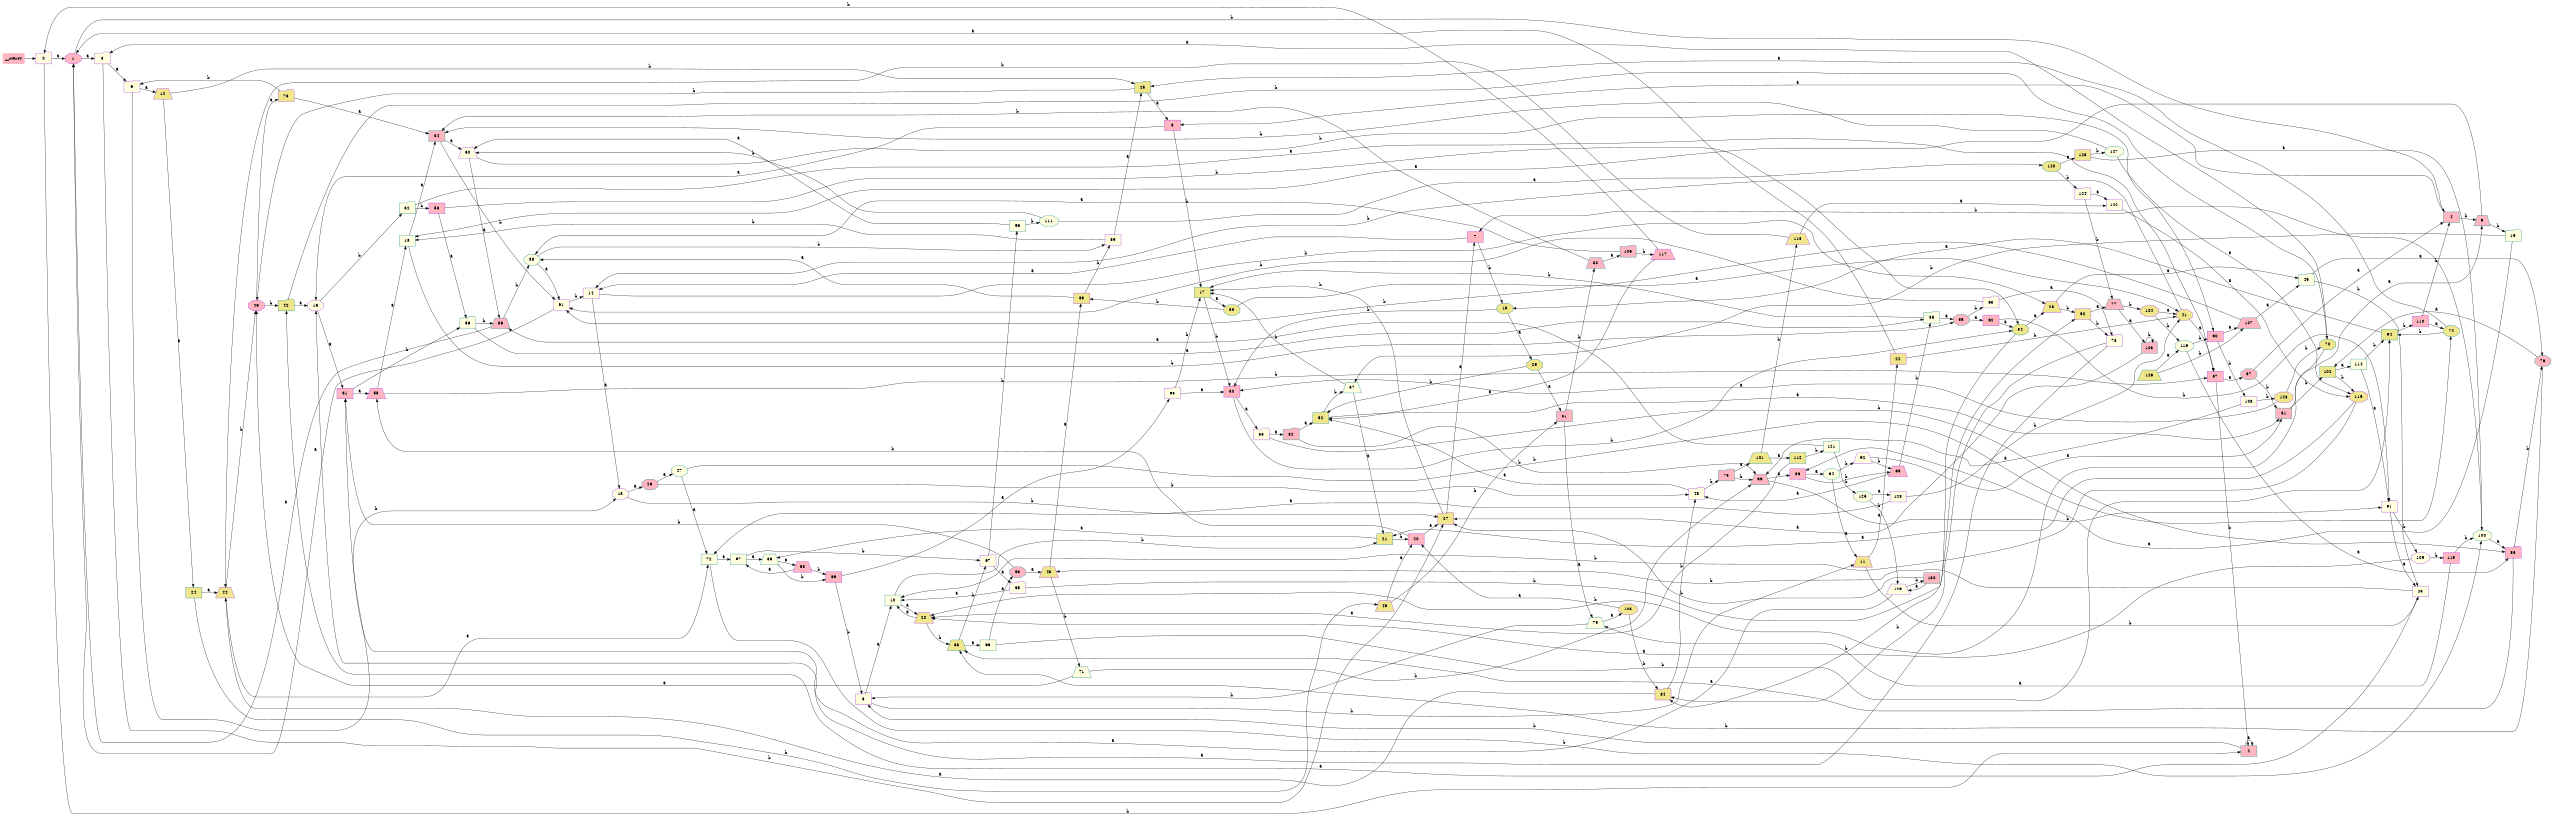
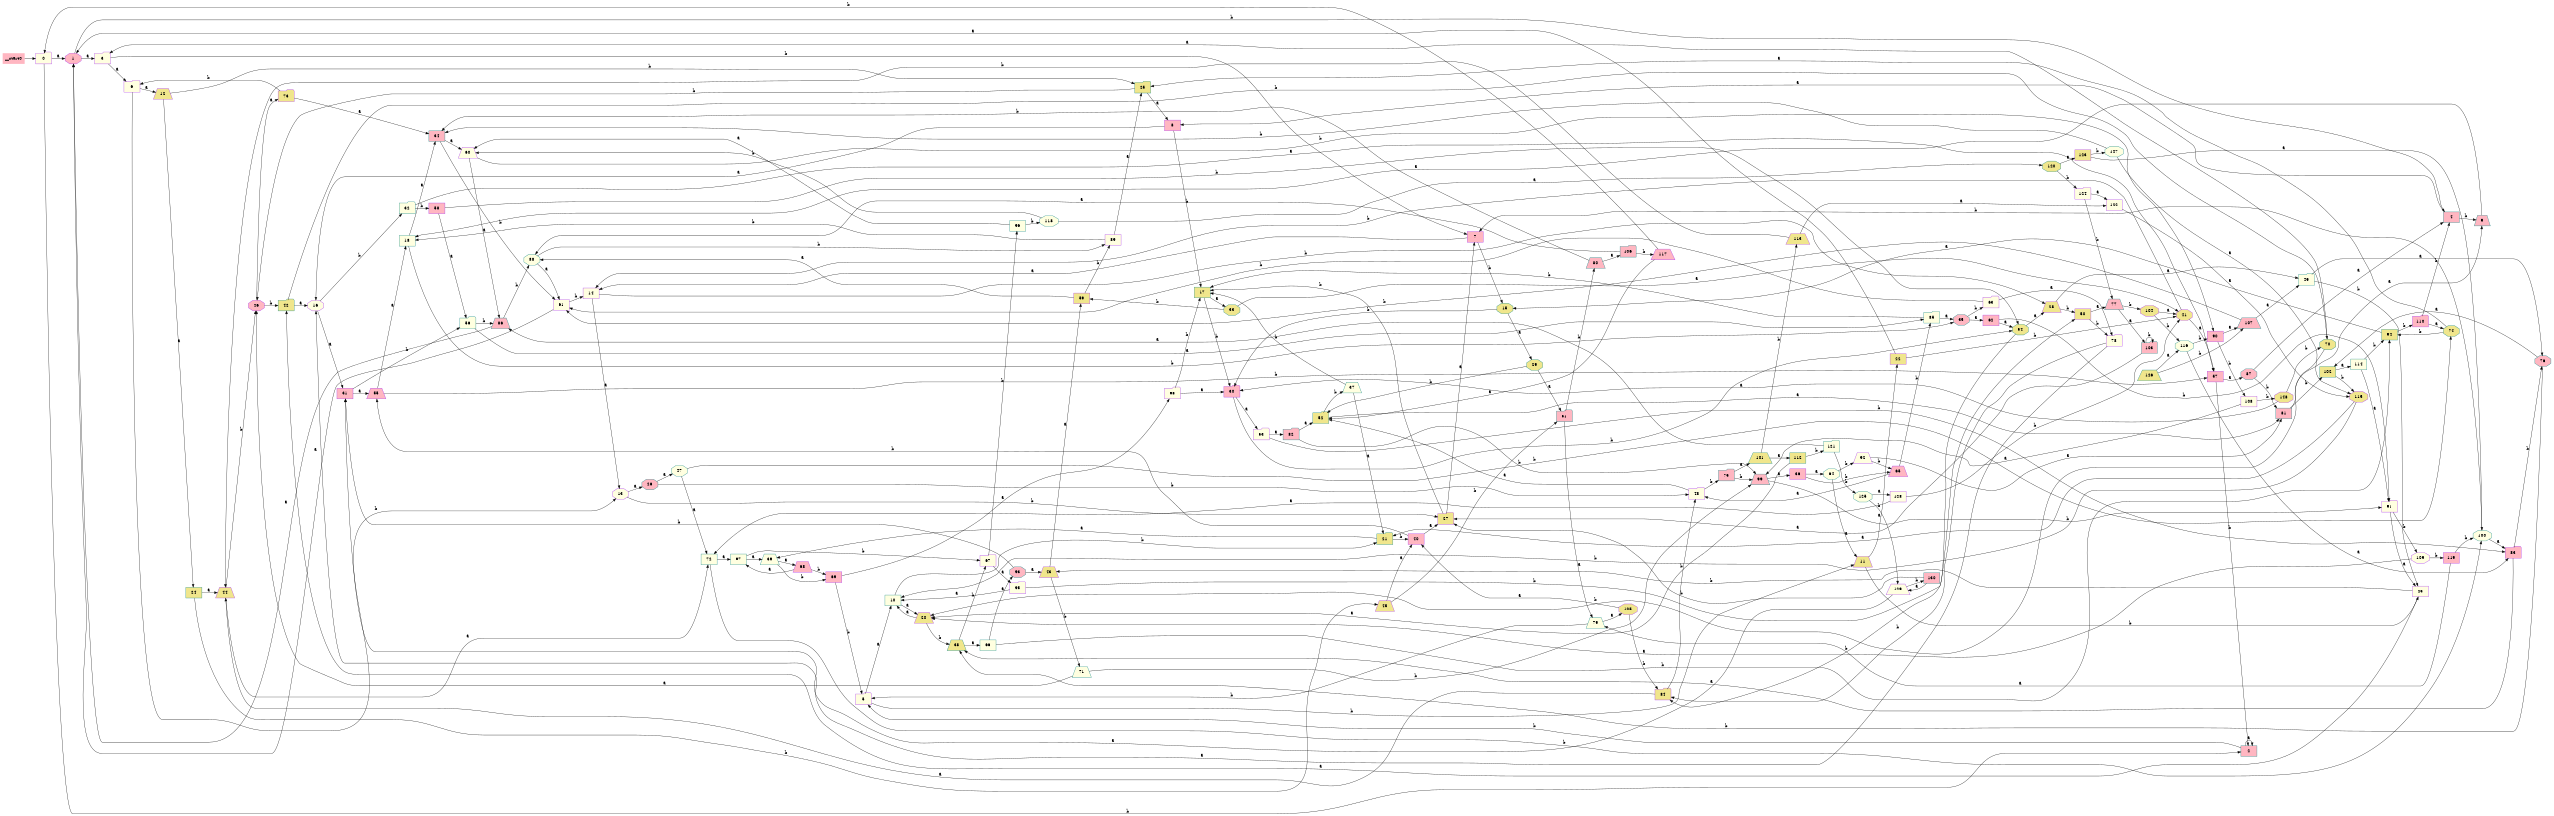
node "111": label "111" -> "118"
node "19": removed
edge "3" -> "27": now "3" -> "7"
